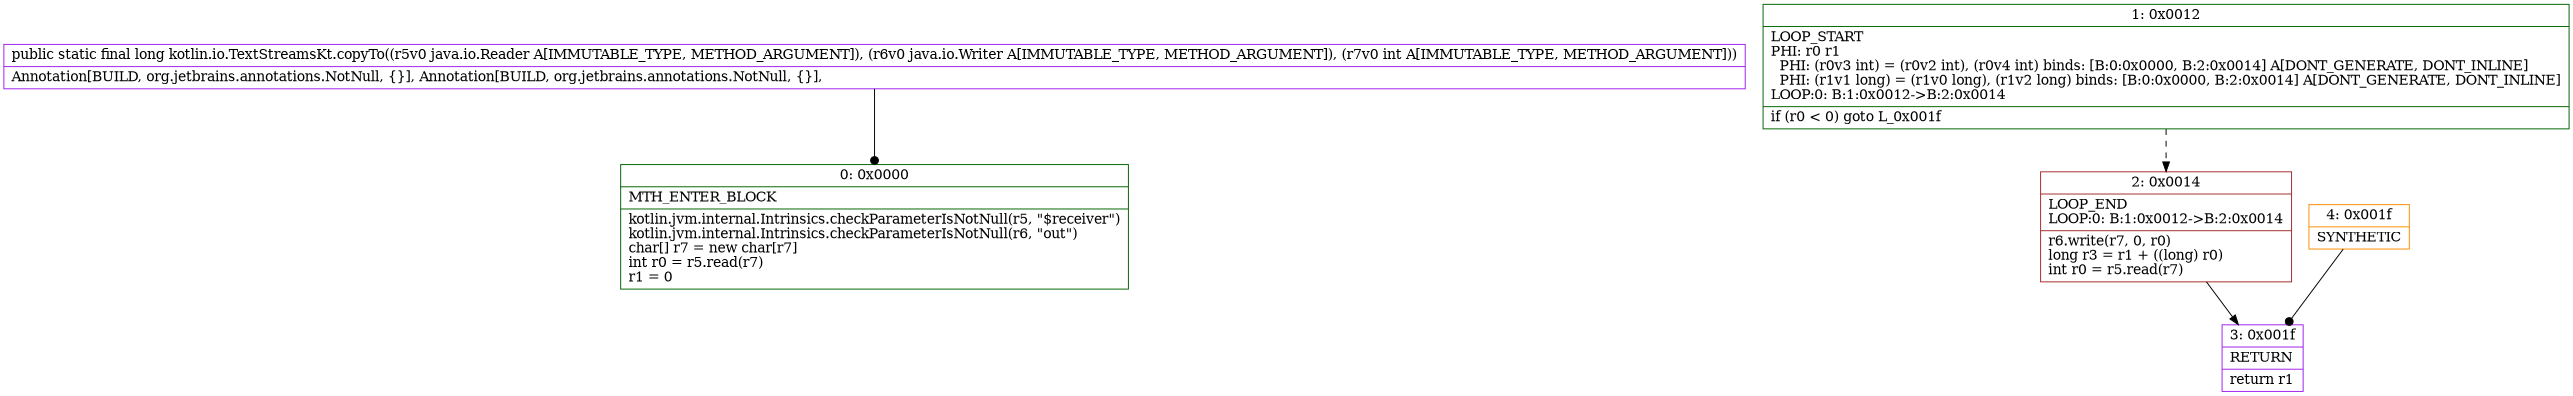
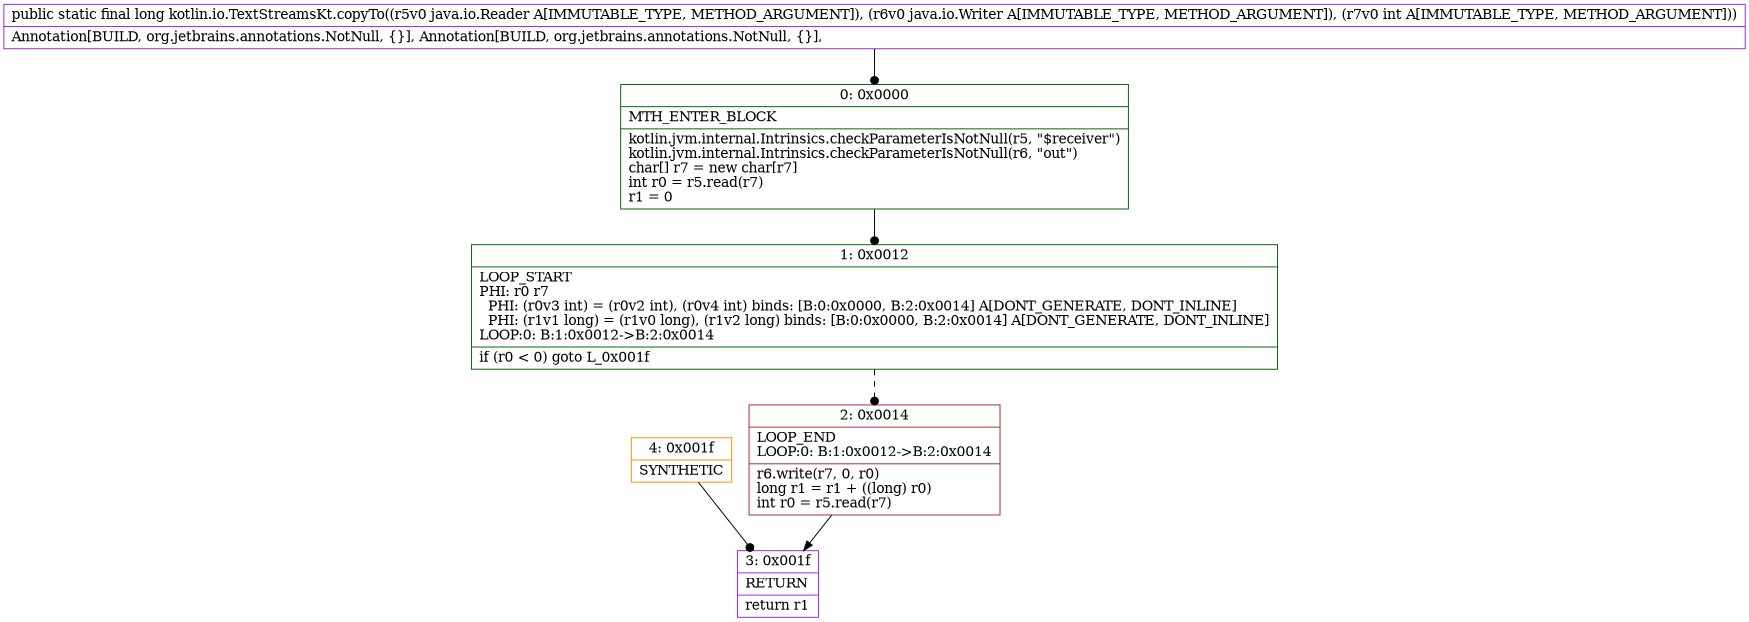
node "1: 0x0012": text "PHI: r0 r1" -> "PHI: r0 r7"
edge "1: 0x0012" -> "2: 0x0014": arrowhead normal -> dot
edge "0: 0x0000" -> "1: 0x0012": added
node "2: 0x0014": text "long r3 = r1 + ((long) r0)" -> "long r1 = r1 + ((long) r0)"
